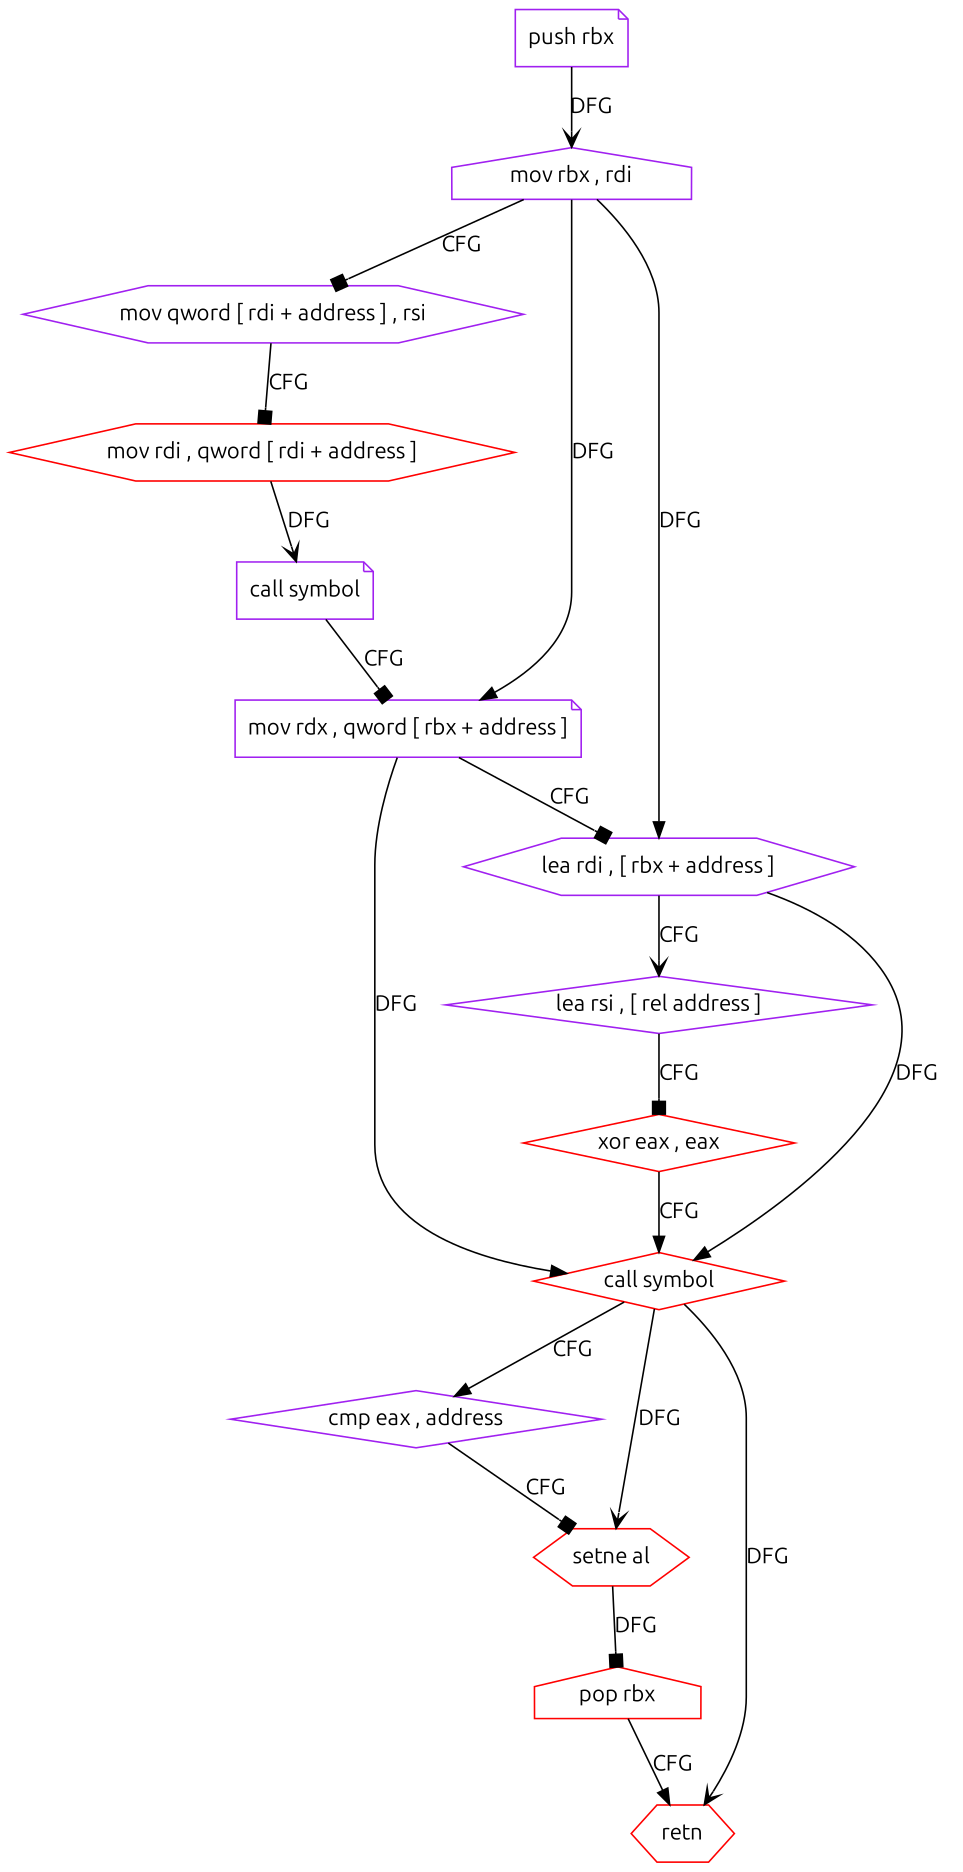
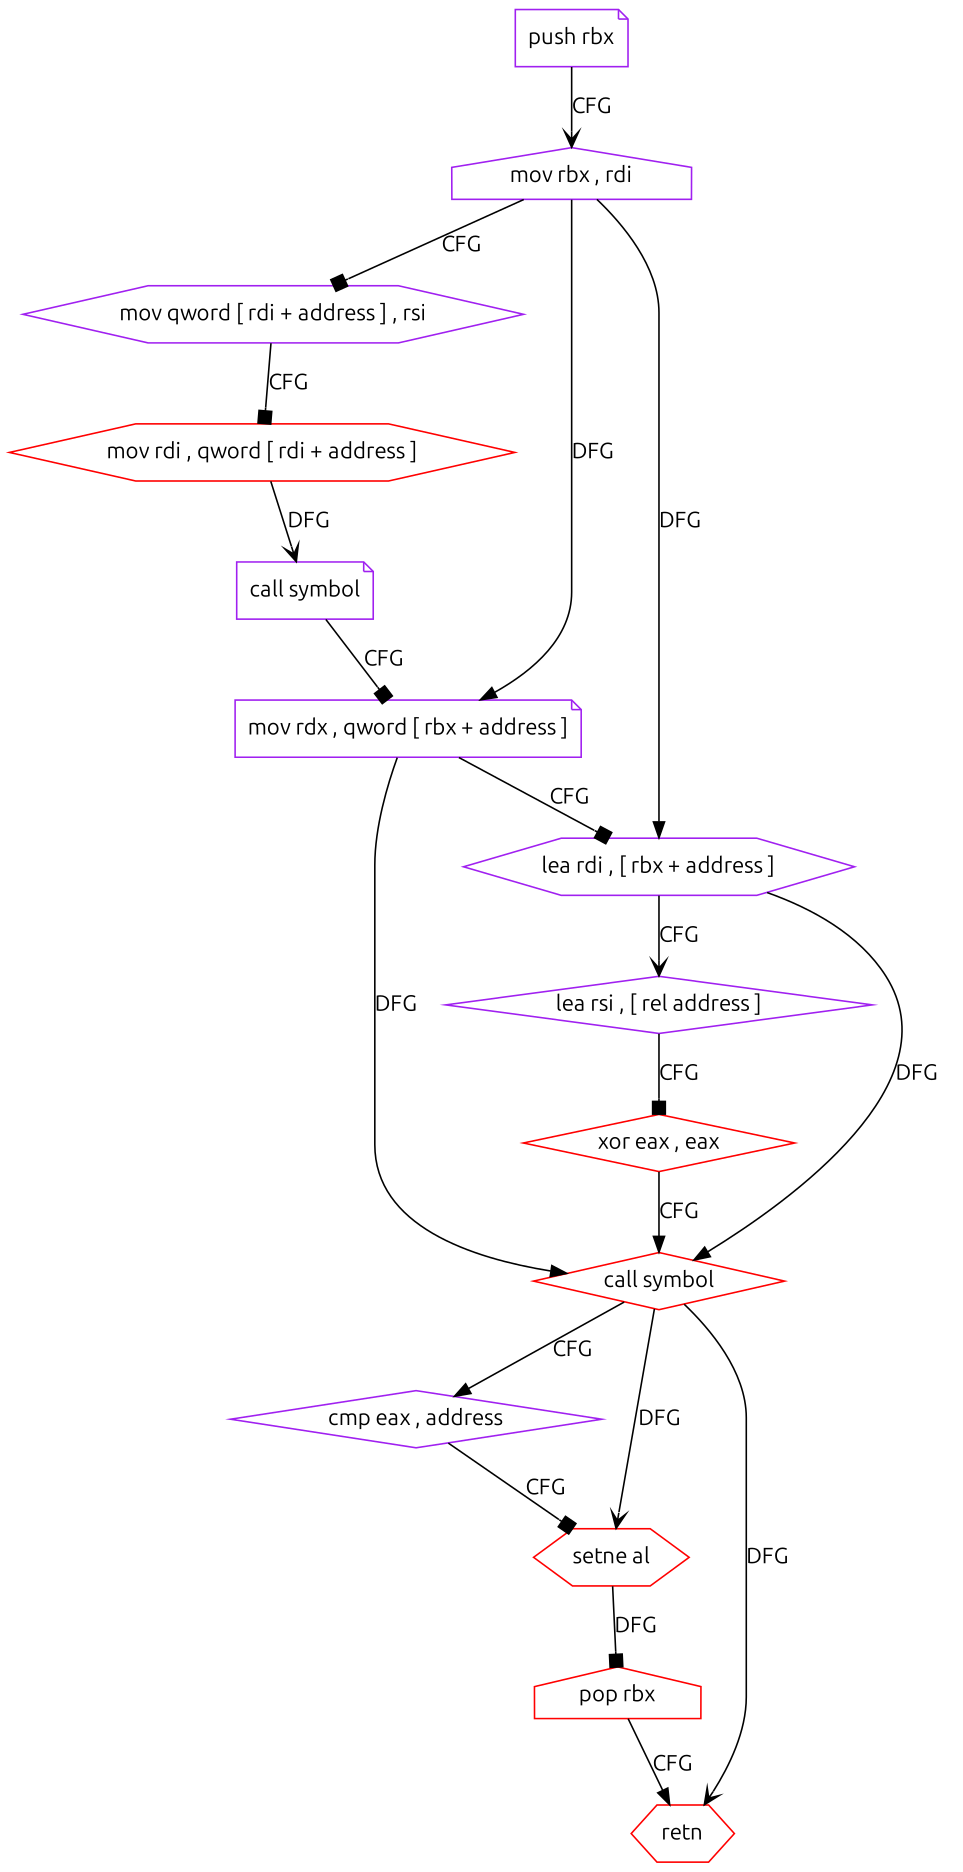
edge "push rbx" -> "mov rbx , rdi": label "DFG" -> "CFG"
